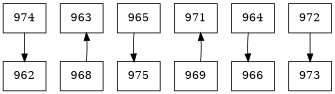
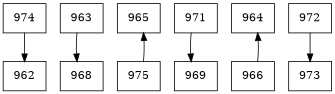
edge "965" -> "975": reversed
edge "964" -> "966": reversed
edge "968" -> "963": reversed
edge "969" -> "971": reversed
